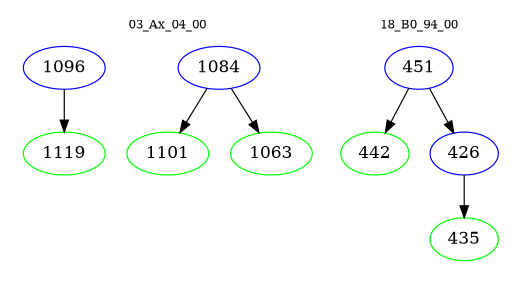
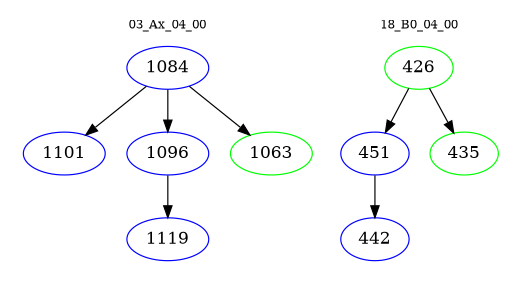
cluster "18_B0_94_00": label "18_B0_94_00" -> "18_B0_04_00"
edge "1084" -> "1096": added
edge "451" -> "426": reversed
node "1119": color green -> blue
node "1101": color green -> blue
node "442": color green -> blue
node "426": color blue -> green
